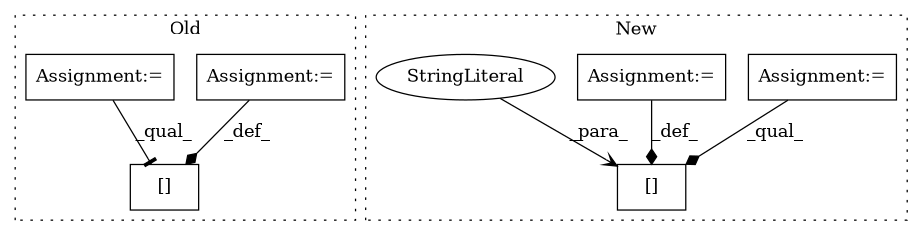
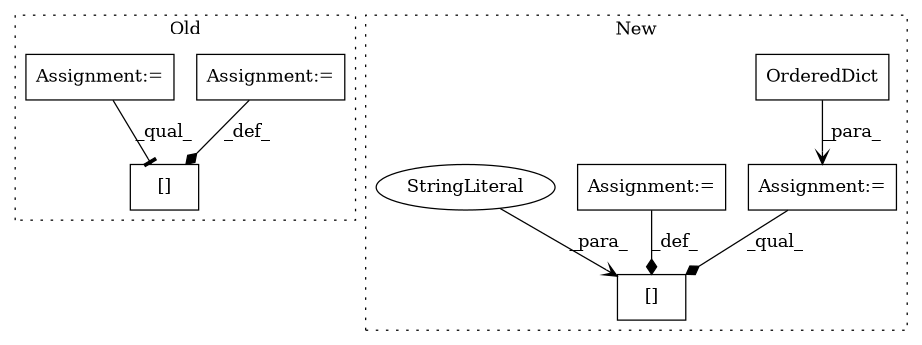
node "OrderedDict": added
